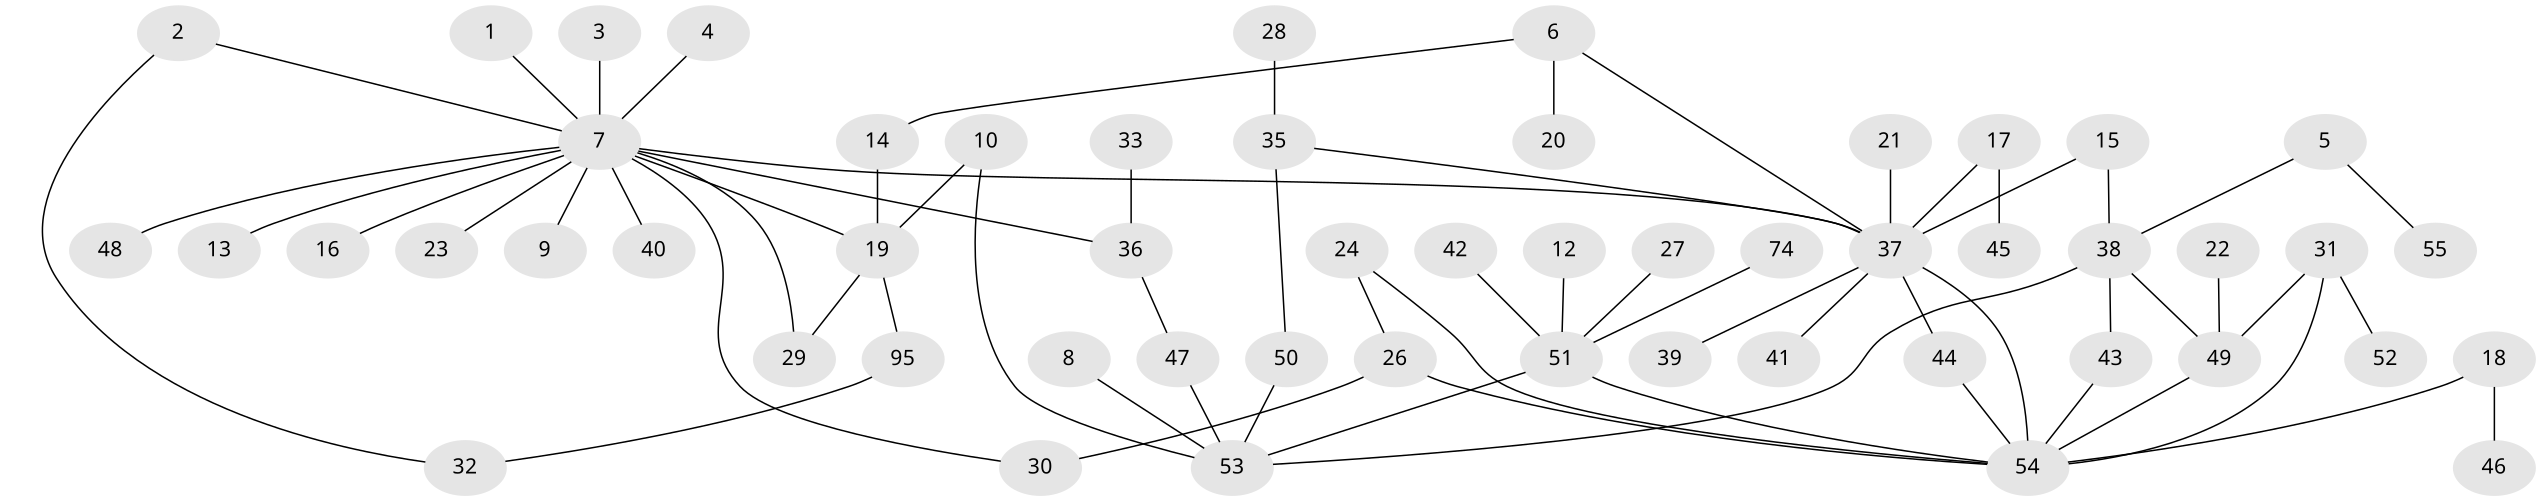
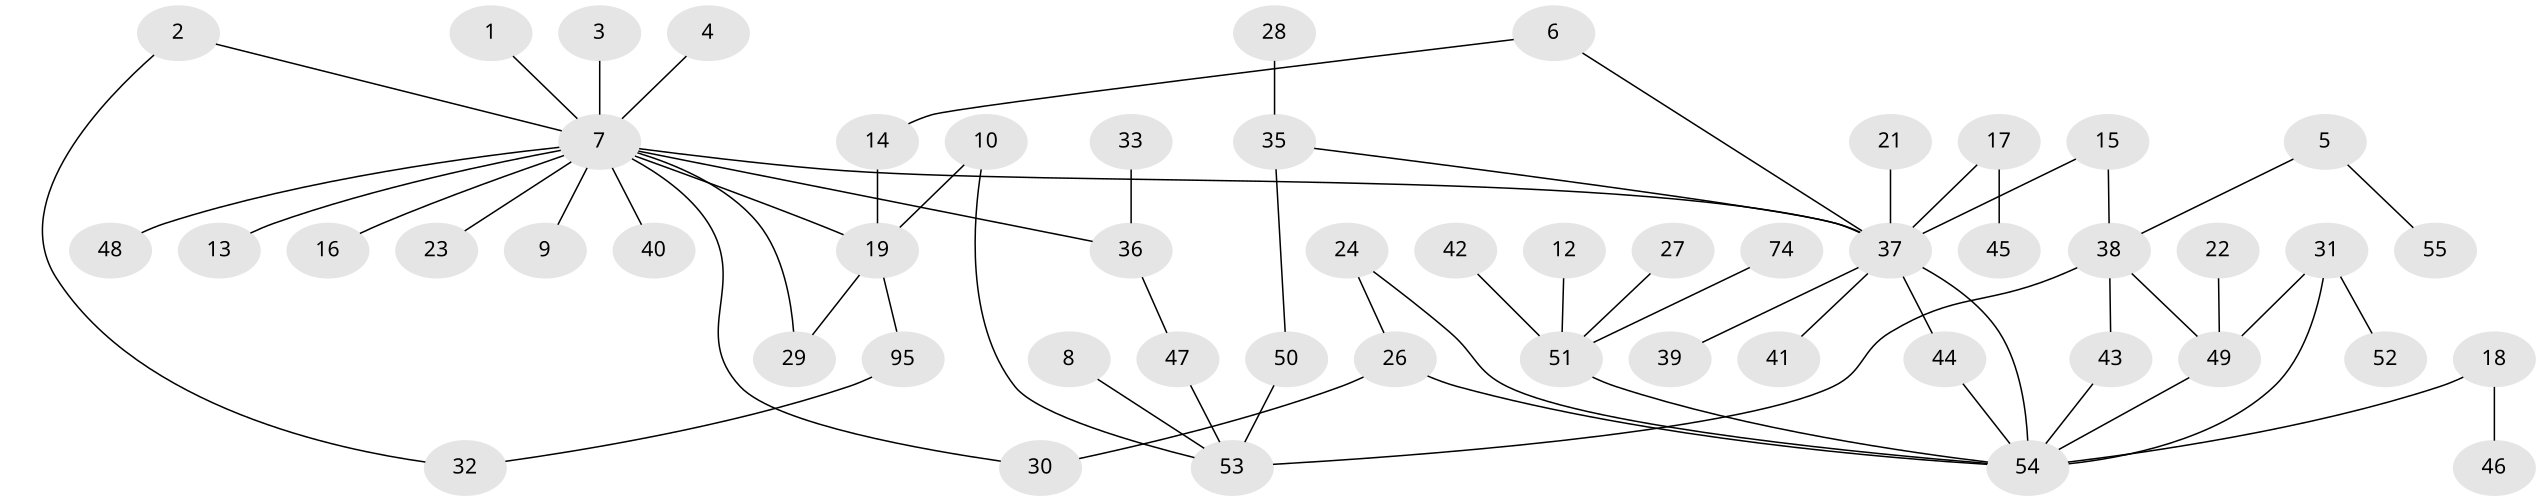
node "20": removed
edge "51" -- "53": removed
